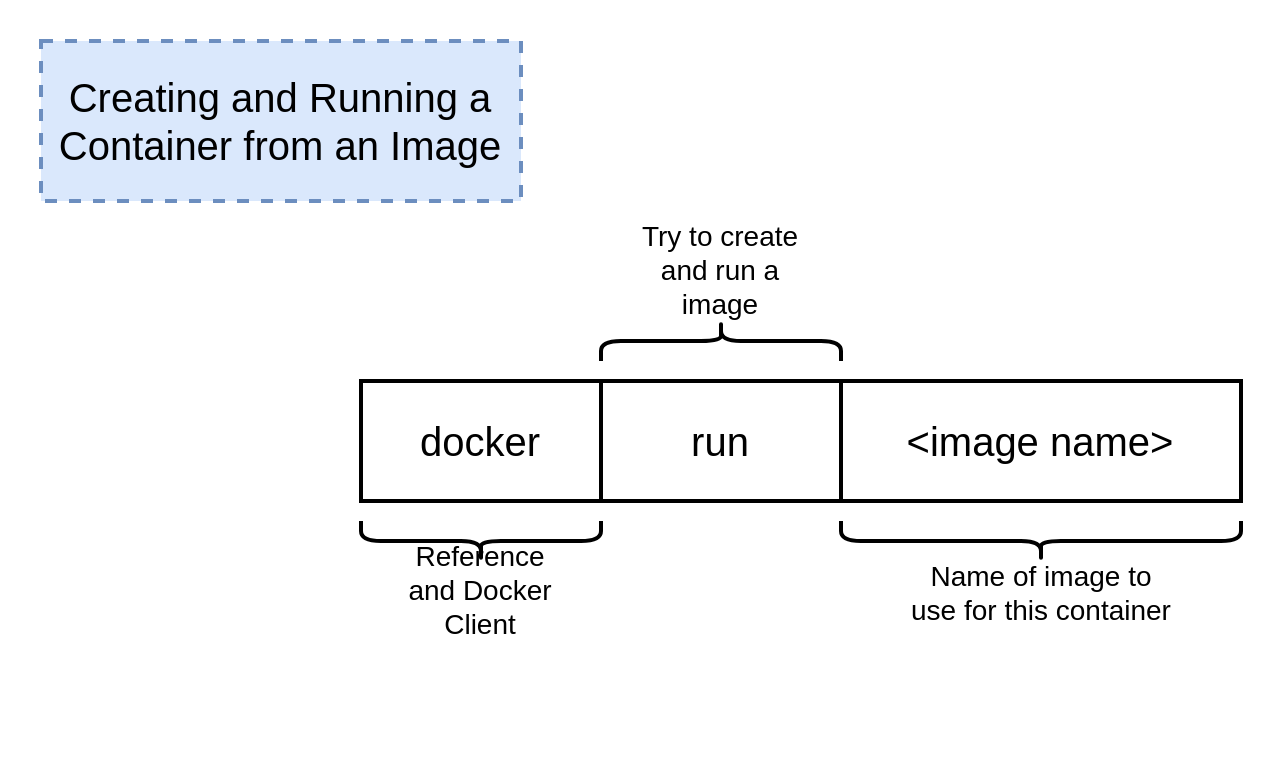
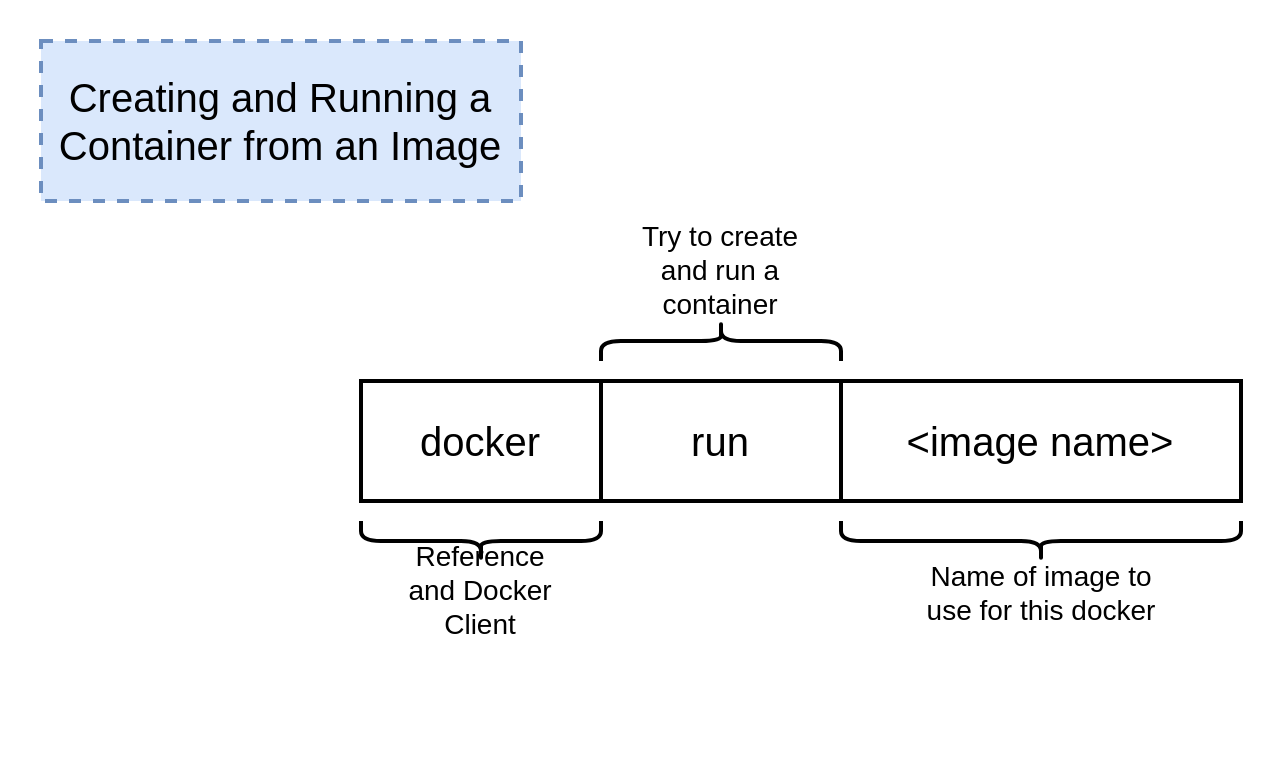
node "Try to create and run a image": label "Try to create and run a image" -> "Try to create and run a container"
node "Name of image to use for this container": label "Name of image to use for this container" -> "Name of image to use for this docker"
